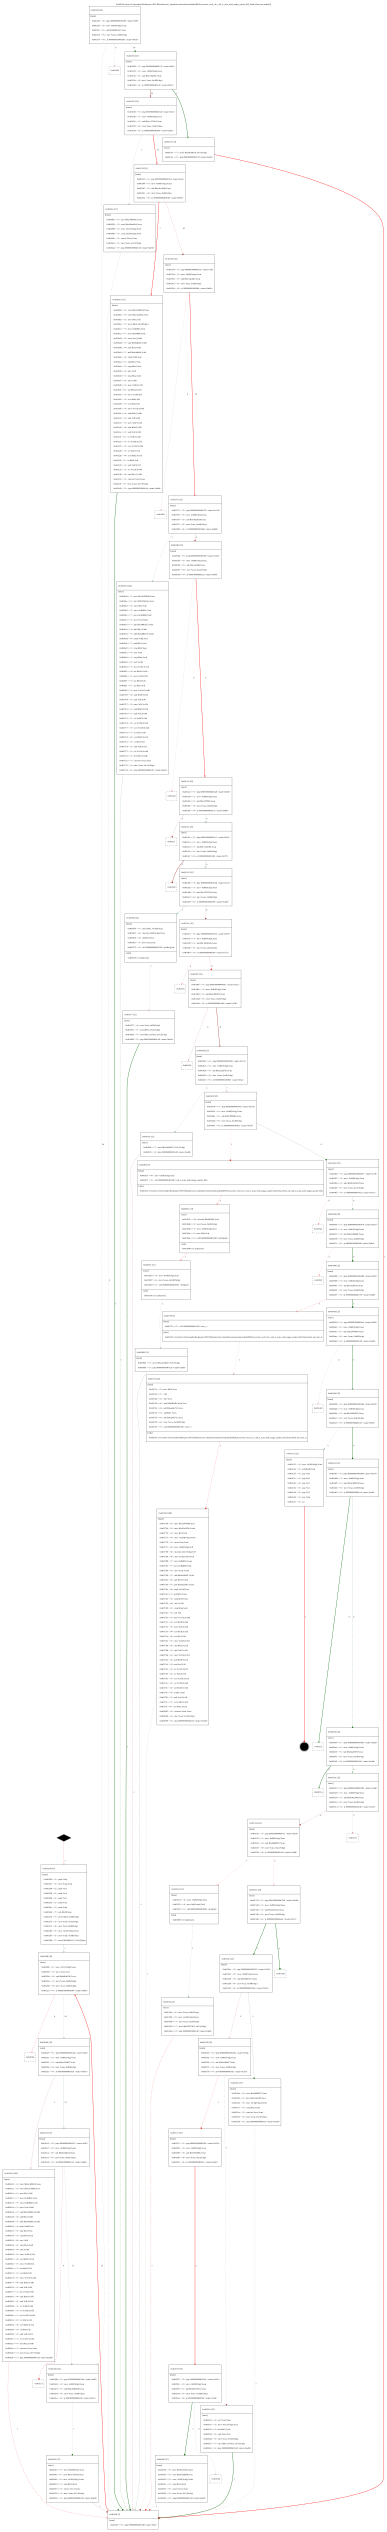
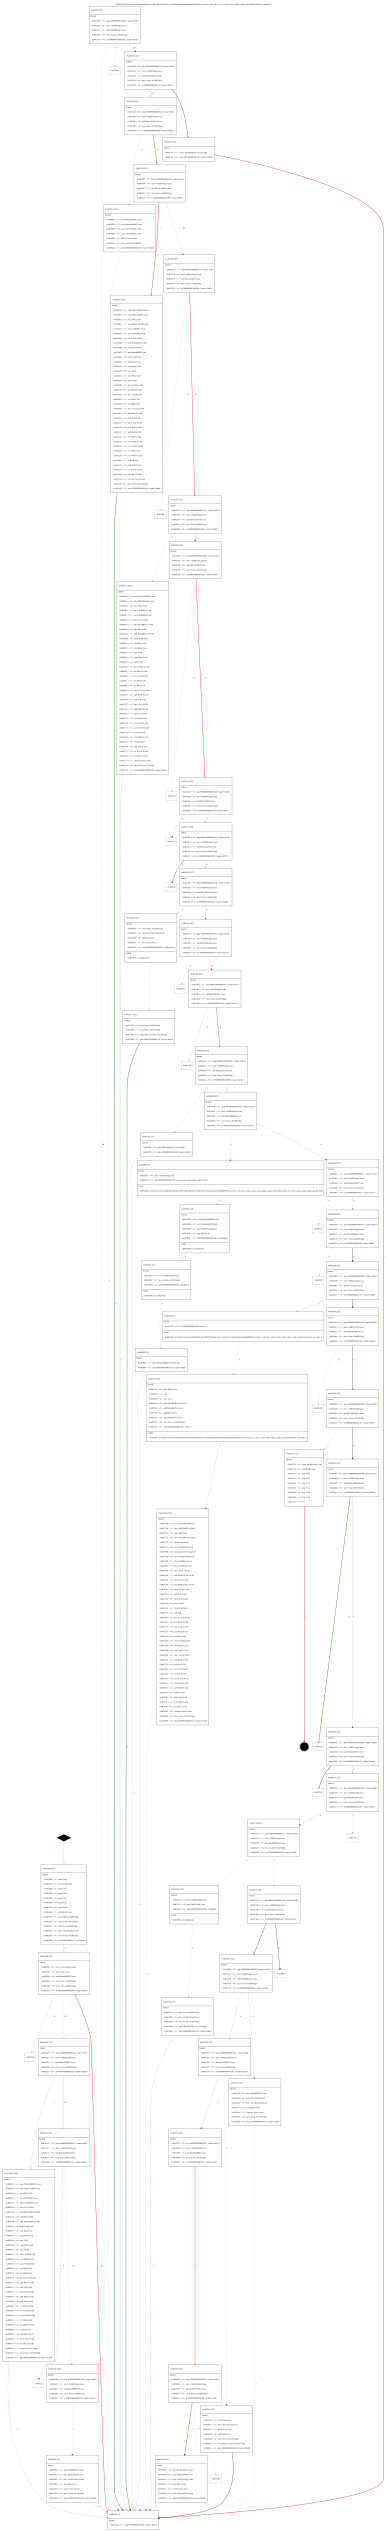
edge "0x40130d [25]" -> "0x401326 [25]": style bold -> dashed
